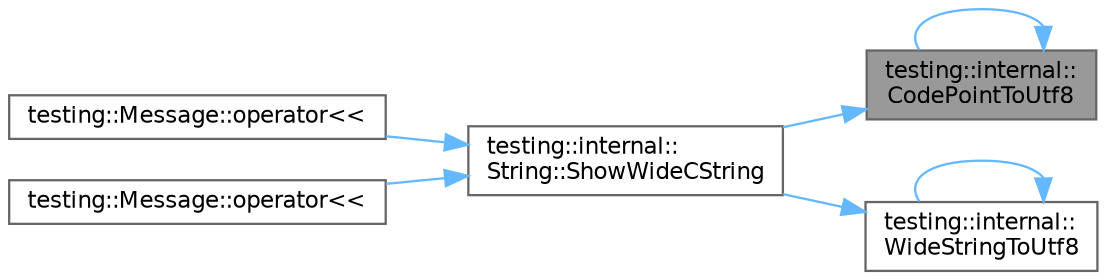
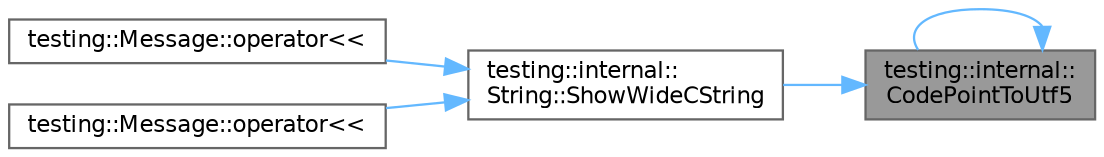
node "testing::internal:: CodePointToUtf8": label "testing::internal:: CodePointToUtf8" -> "testing::internal:: CodePointToUtf5"
node "testing::internal:: WideStringToUtf8": removed
